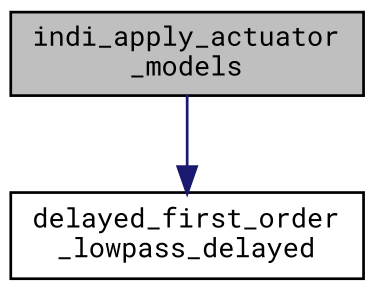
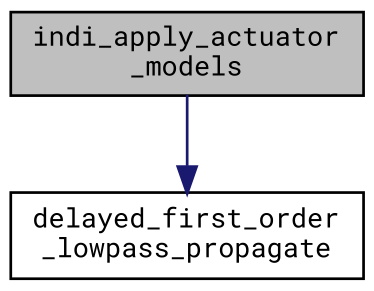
node "delayed_first_order _lowpass_delayed": label "delayed_first_order _lowpass_delayed" -> "delayed_first_order _lowpass_propagate"
